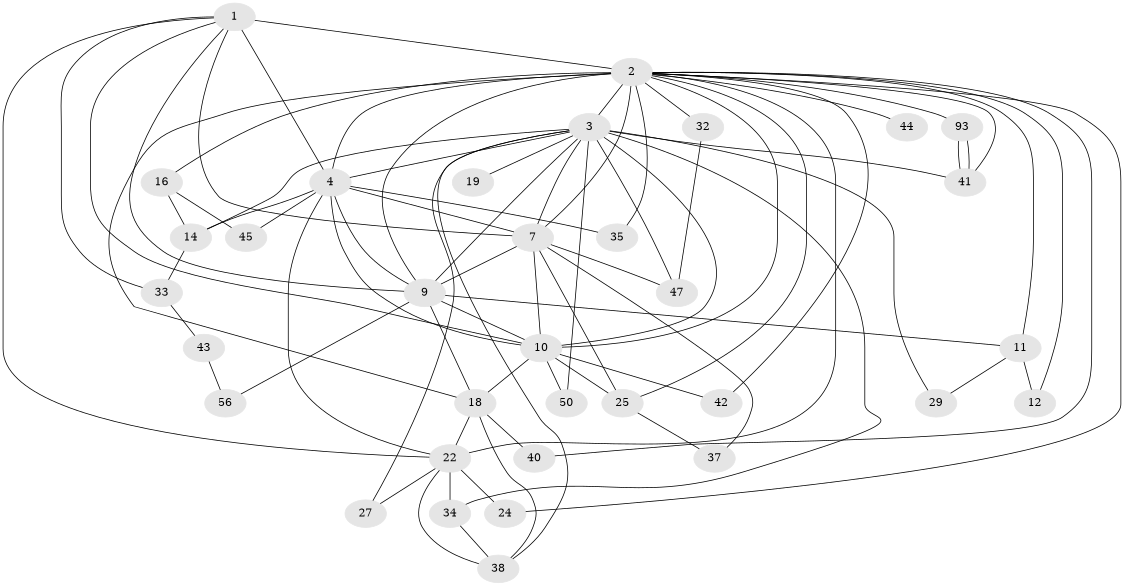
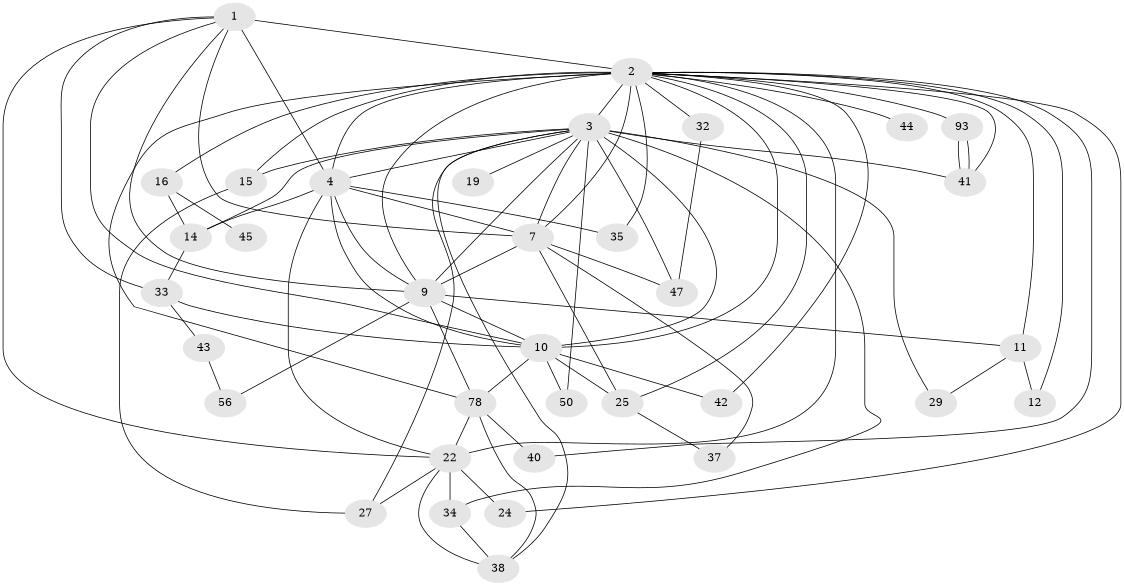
node "15": added
edge "4" -- "45": removed
edge "7" -- "10": now "33" -- "10"
node "18": label "18" -> "78"
